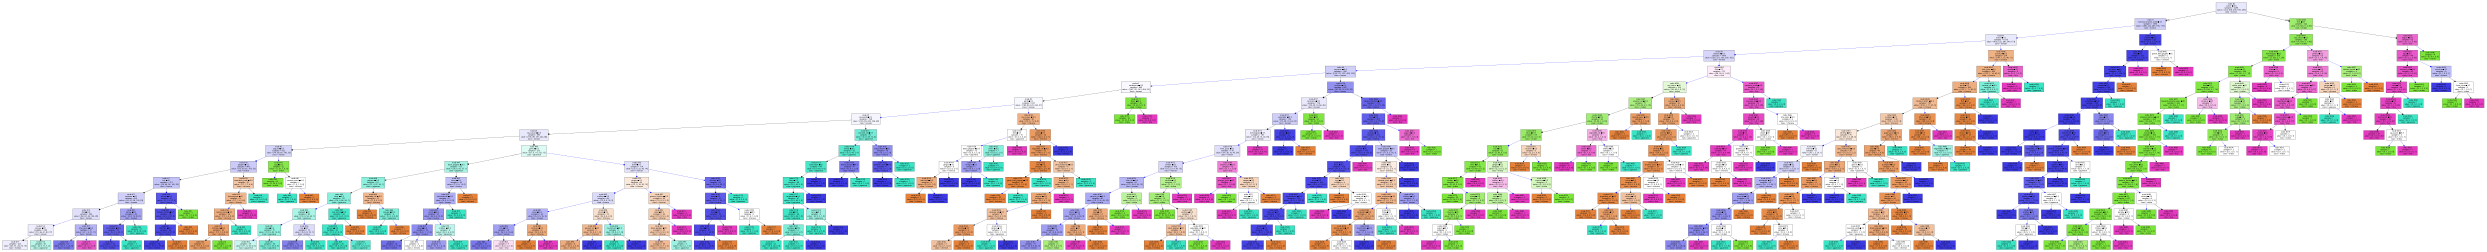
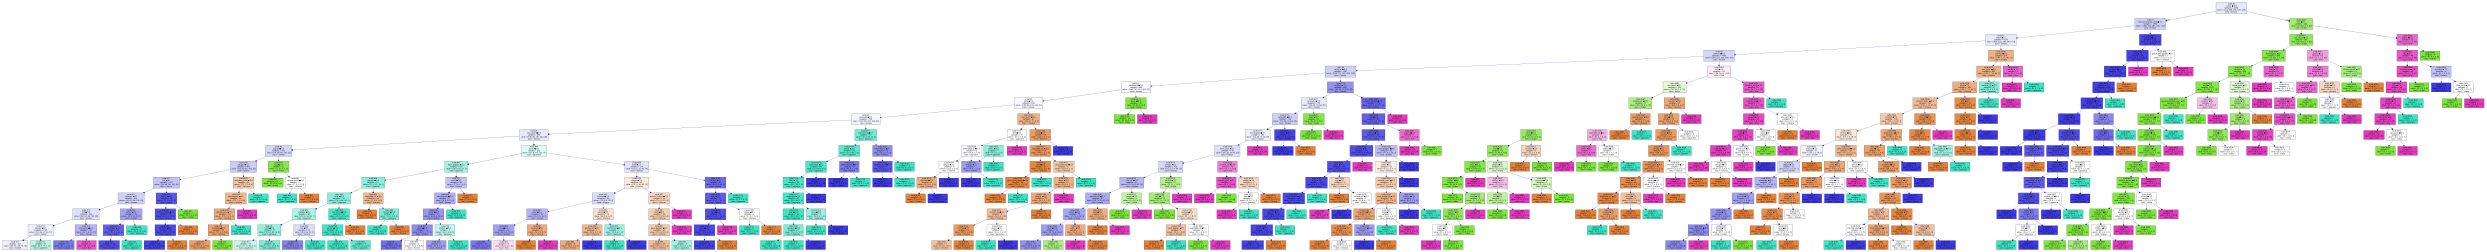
node "node #268": removed
